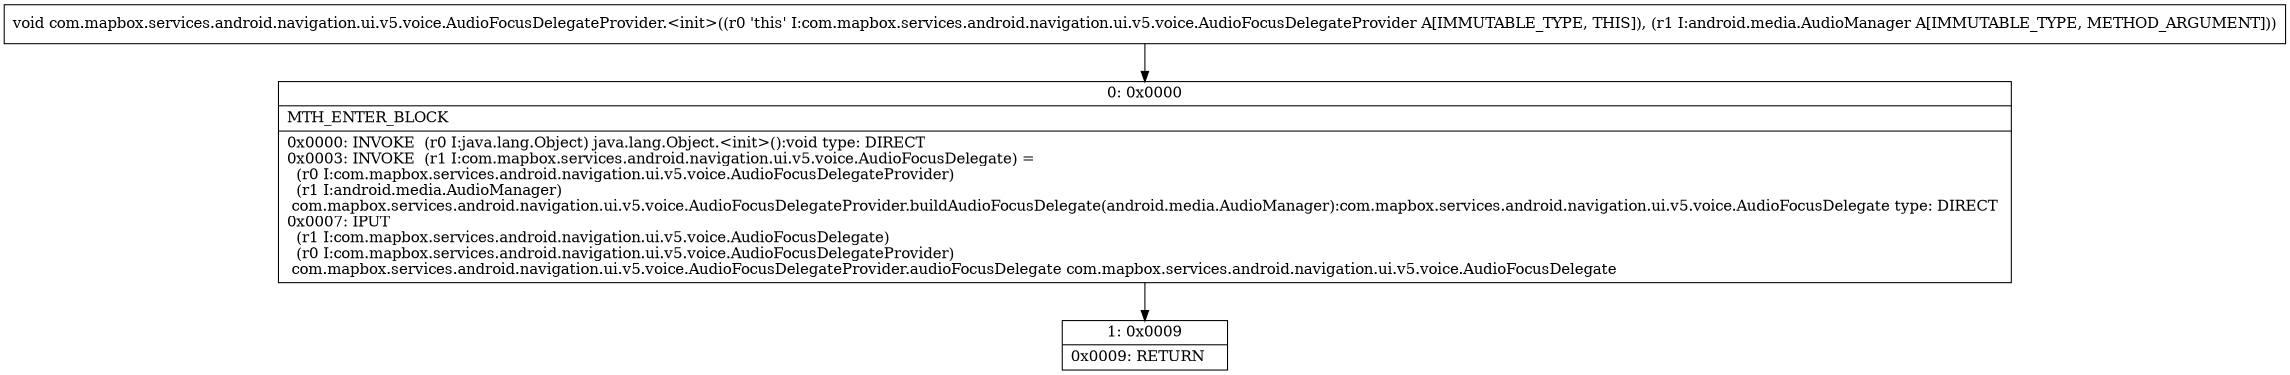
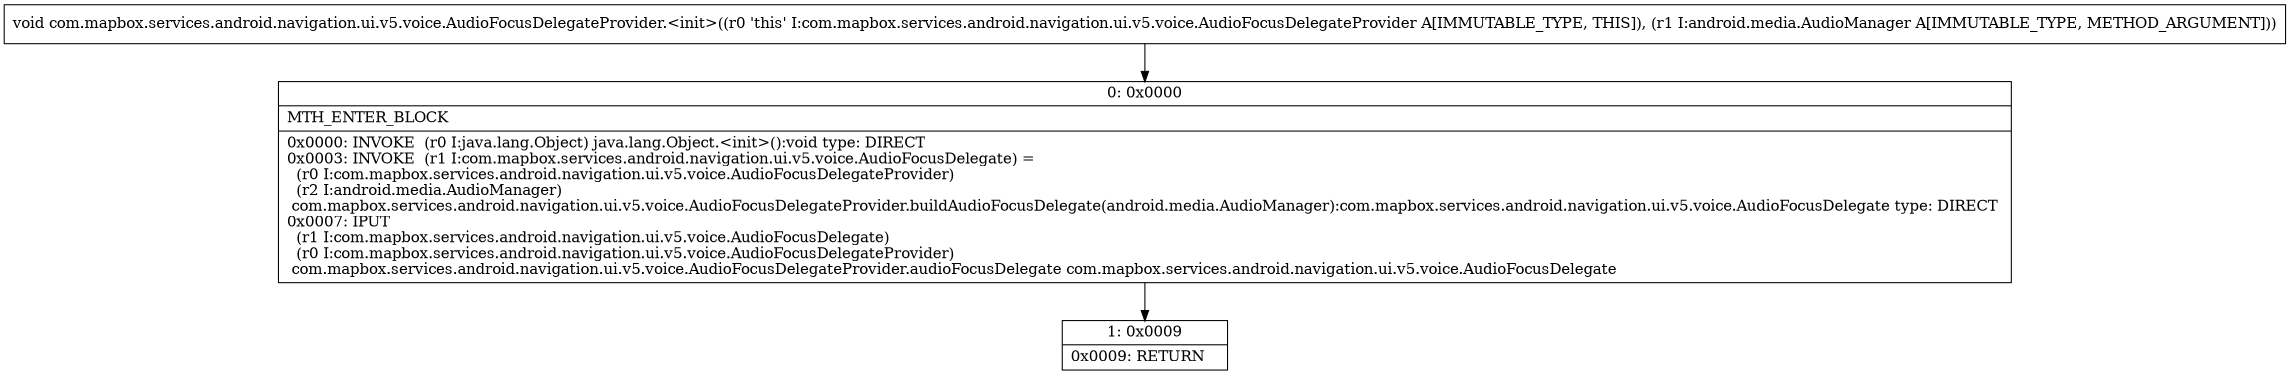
node "0: 0x0000": text "(r1 I:android.media.AudioManager)" -> "(r2 I:android.media.AudioManager)"
